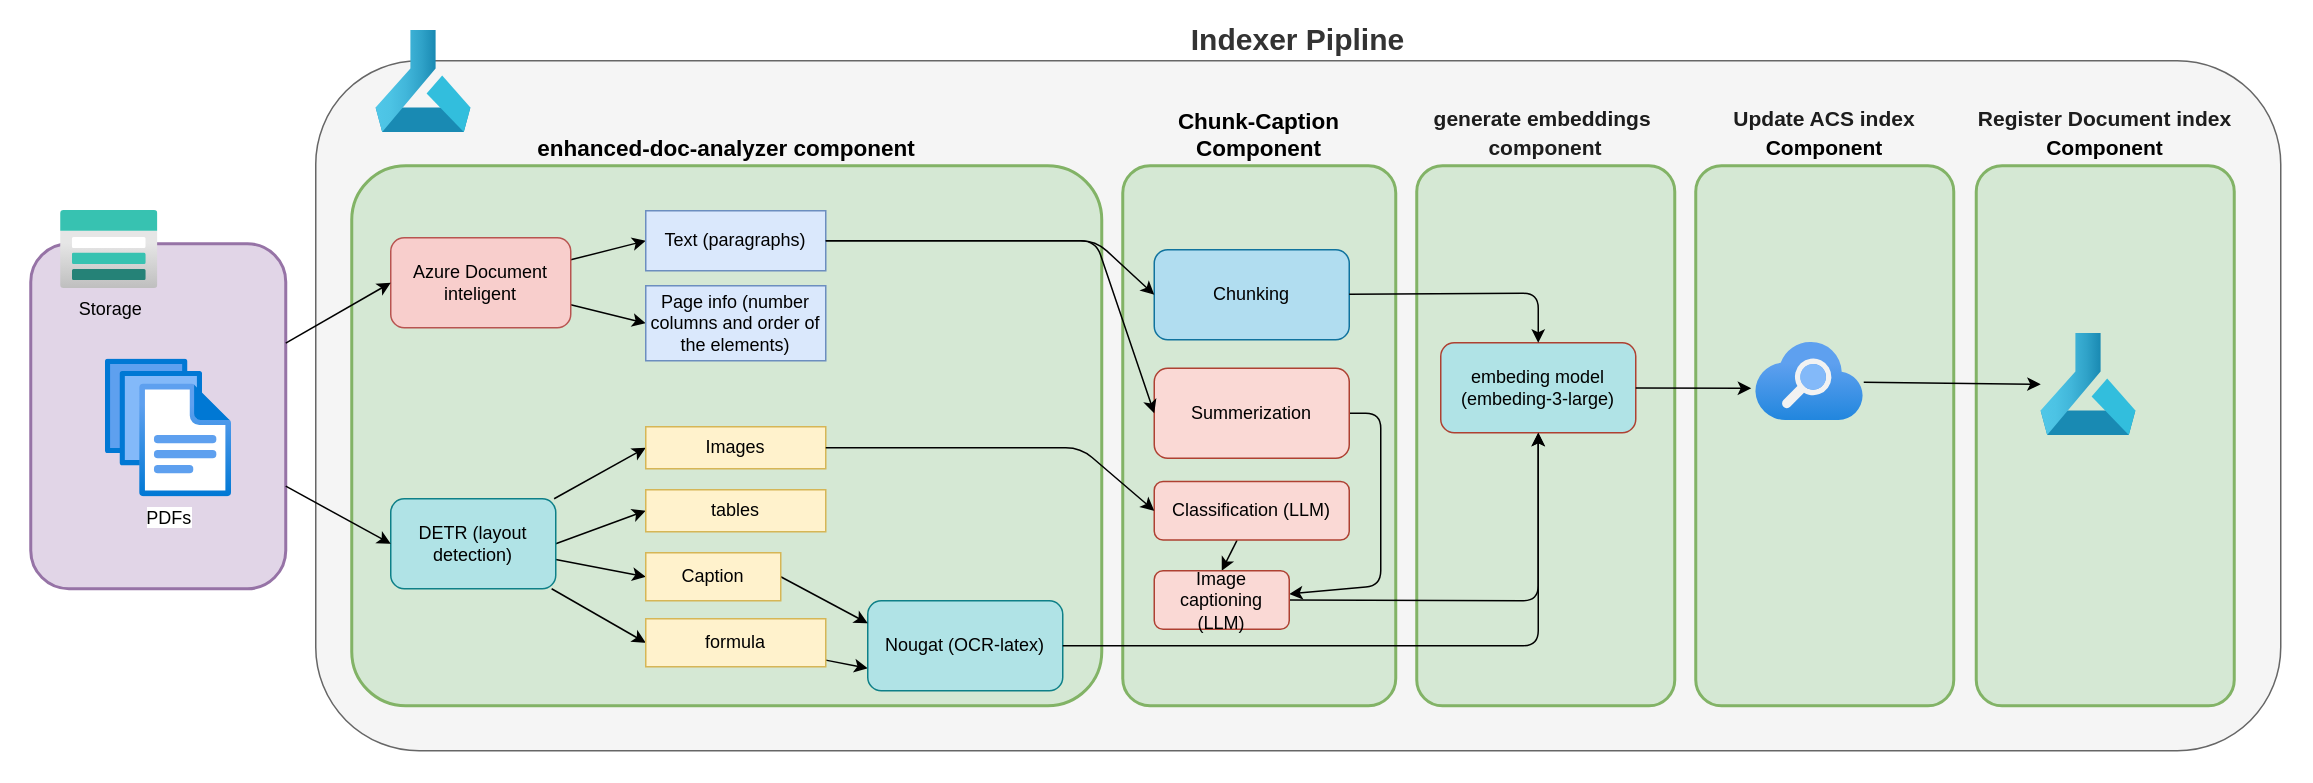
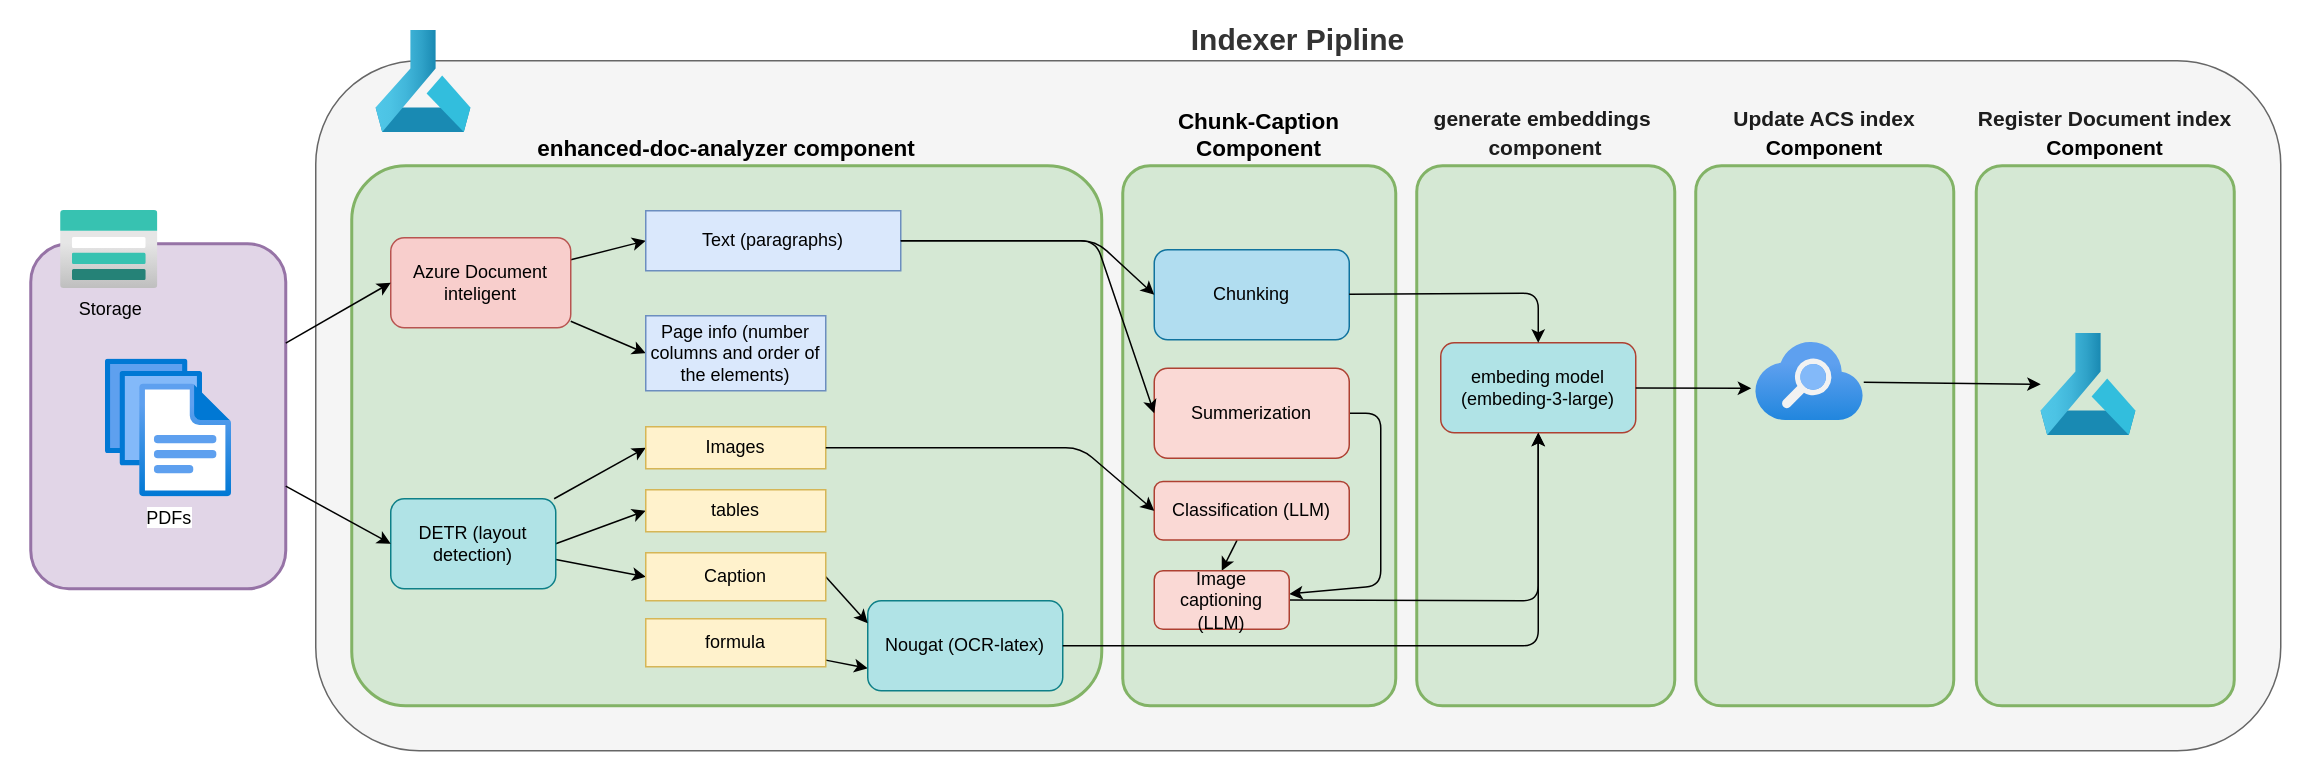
node "Text (paragraphs)": size 180x60 -> 255x60
node "Page info (number columns and order of the elements)": moved (736, 323) -> (736, 353)
node "Caption": size 135x48 -> 180x48
edge "DETR (layout detection)" -> "formula": removed
